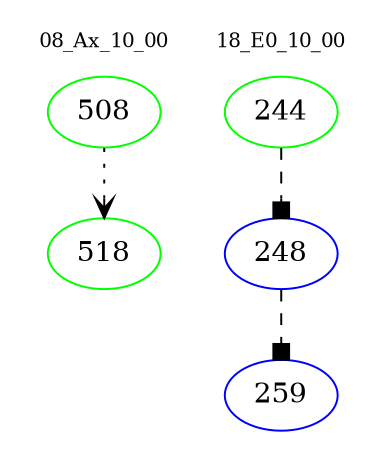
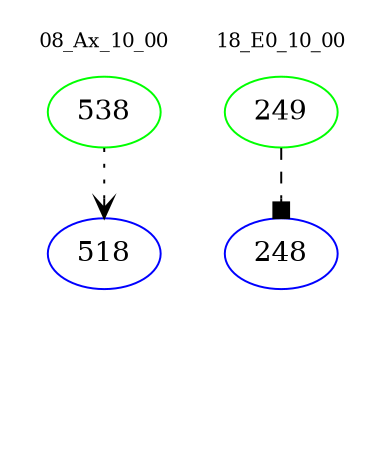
node "508": label "508" -> "538"
node "244": label "244" -> "249"
node "518": color green -> blue
node "259": removed
